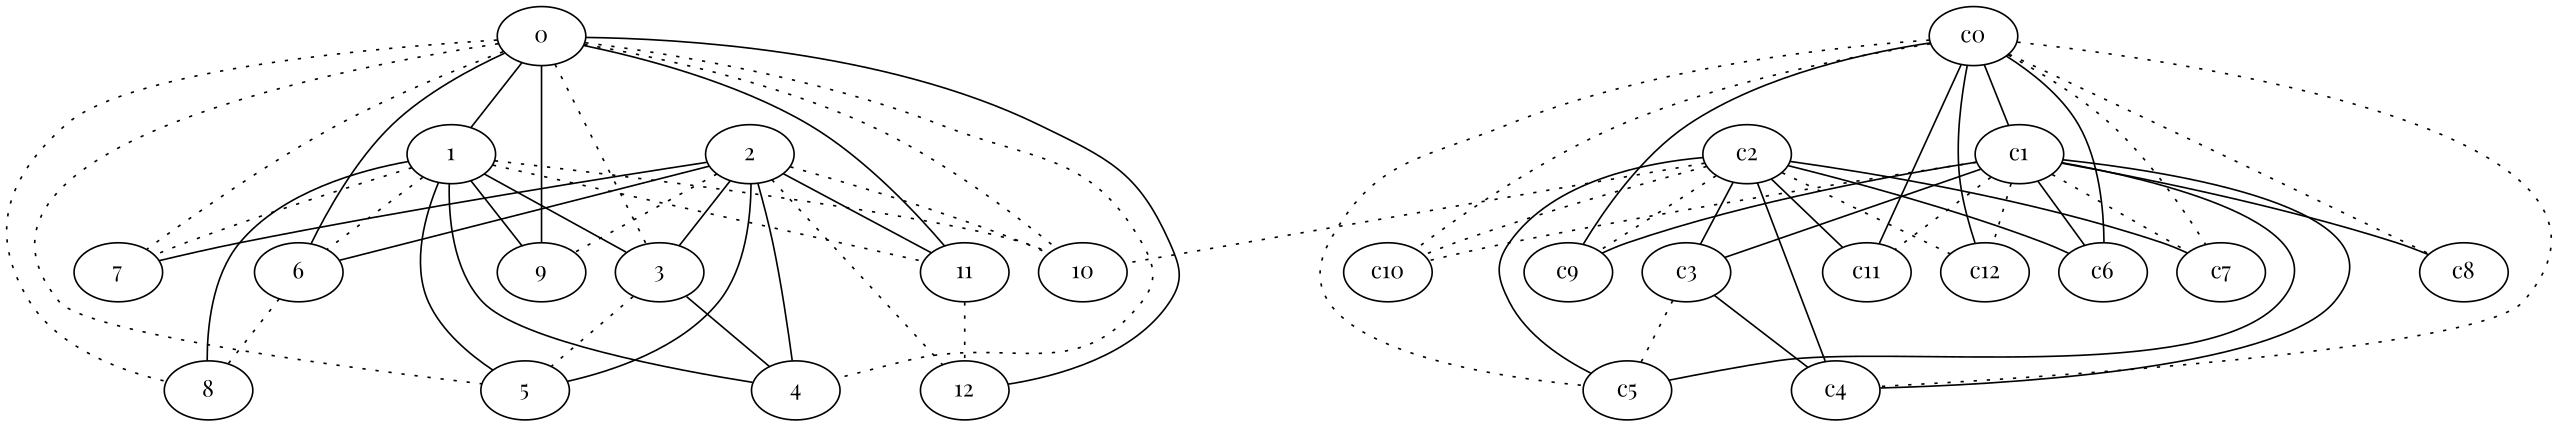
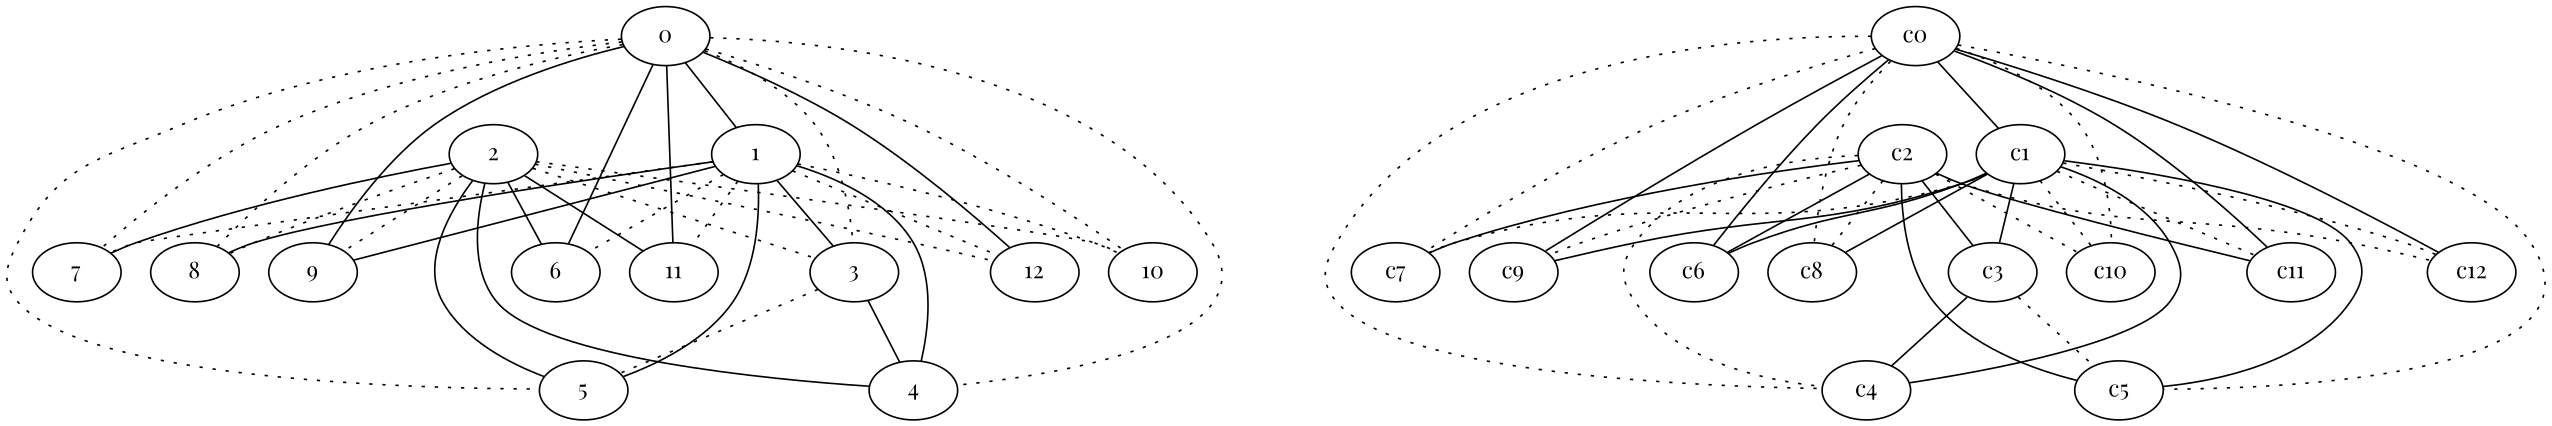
edge "c2" -- "10": now "c2" -- "c8"
edge "2" -- "3": style solid -> dotted
edge "c2" -- "c4": style solid -> dotted
edge "6" -- "8": now "2" -- "8"
edge "11" -- "12": now "1" -- "12"
